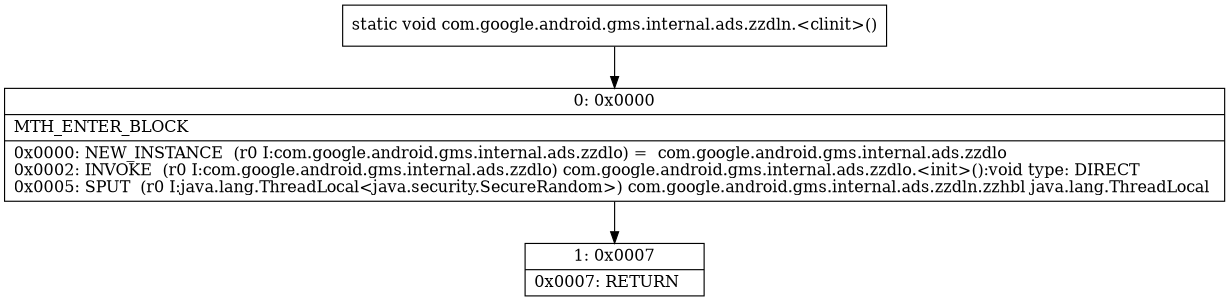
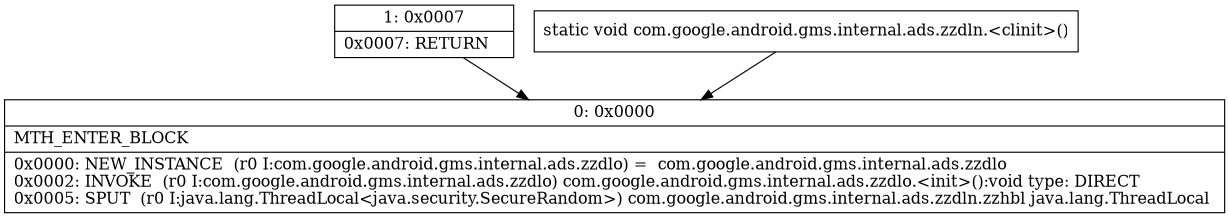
edge "0: 0x0000" -> "1: 0x0007": reversed
